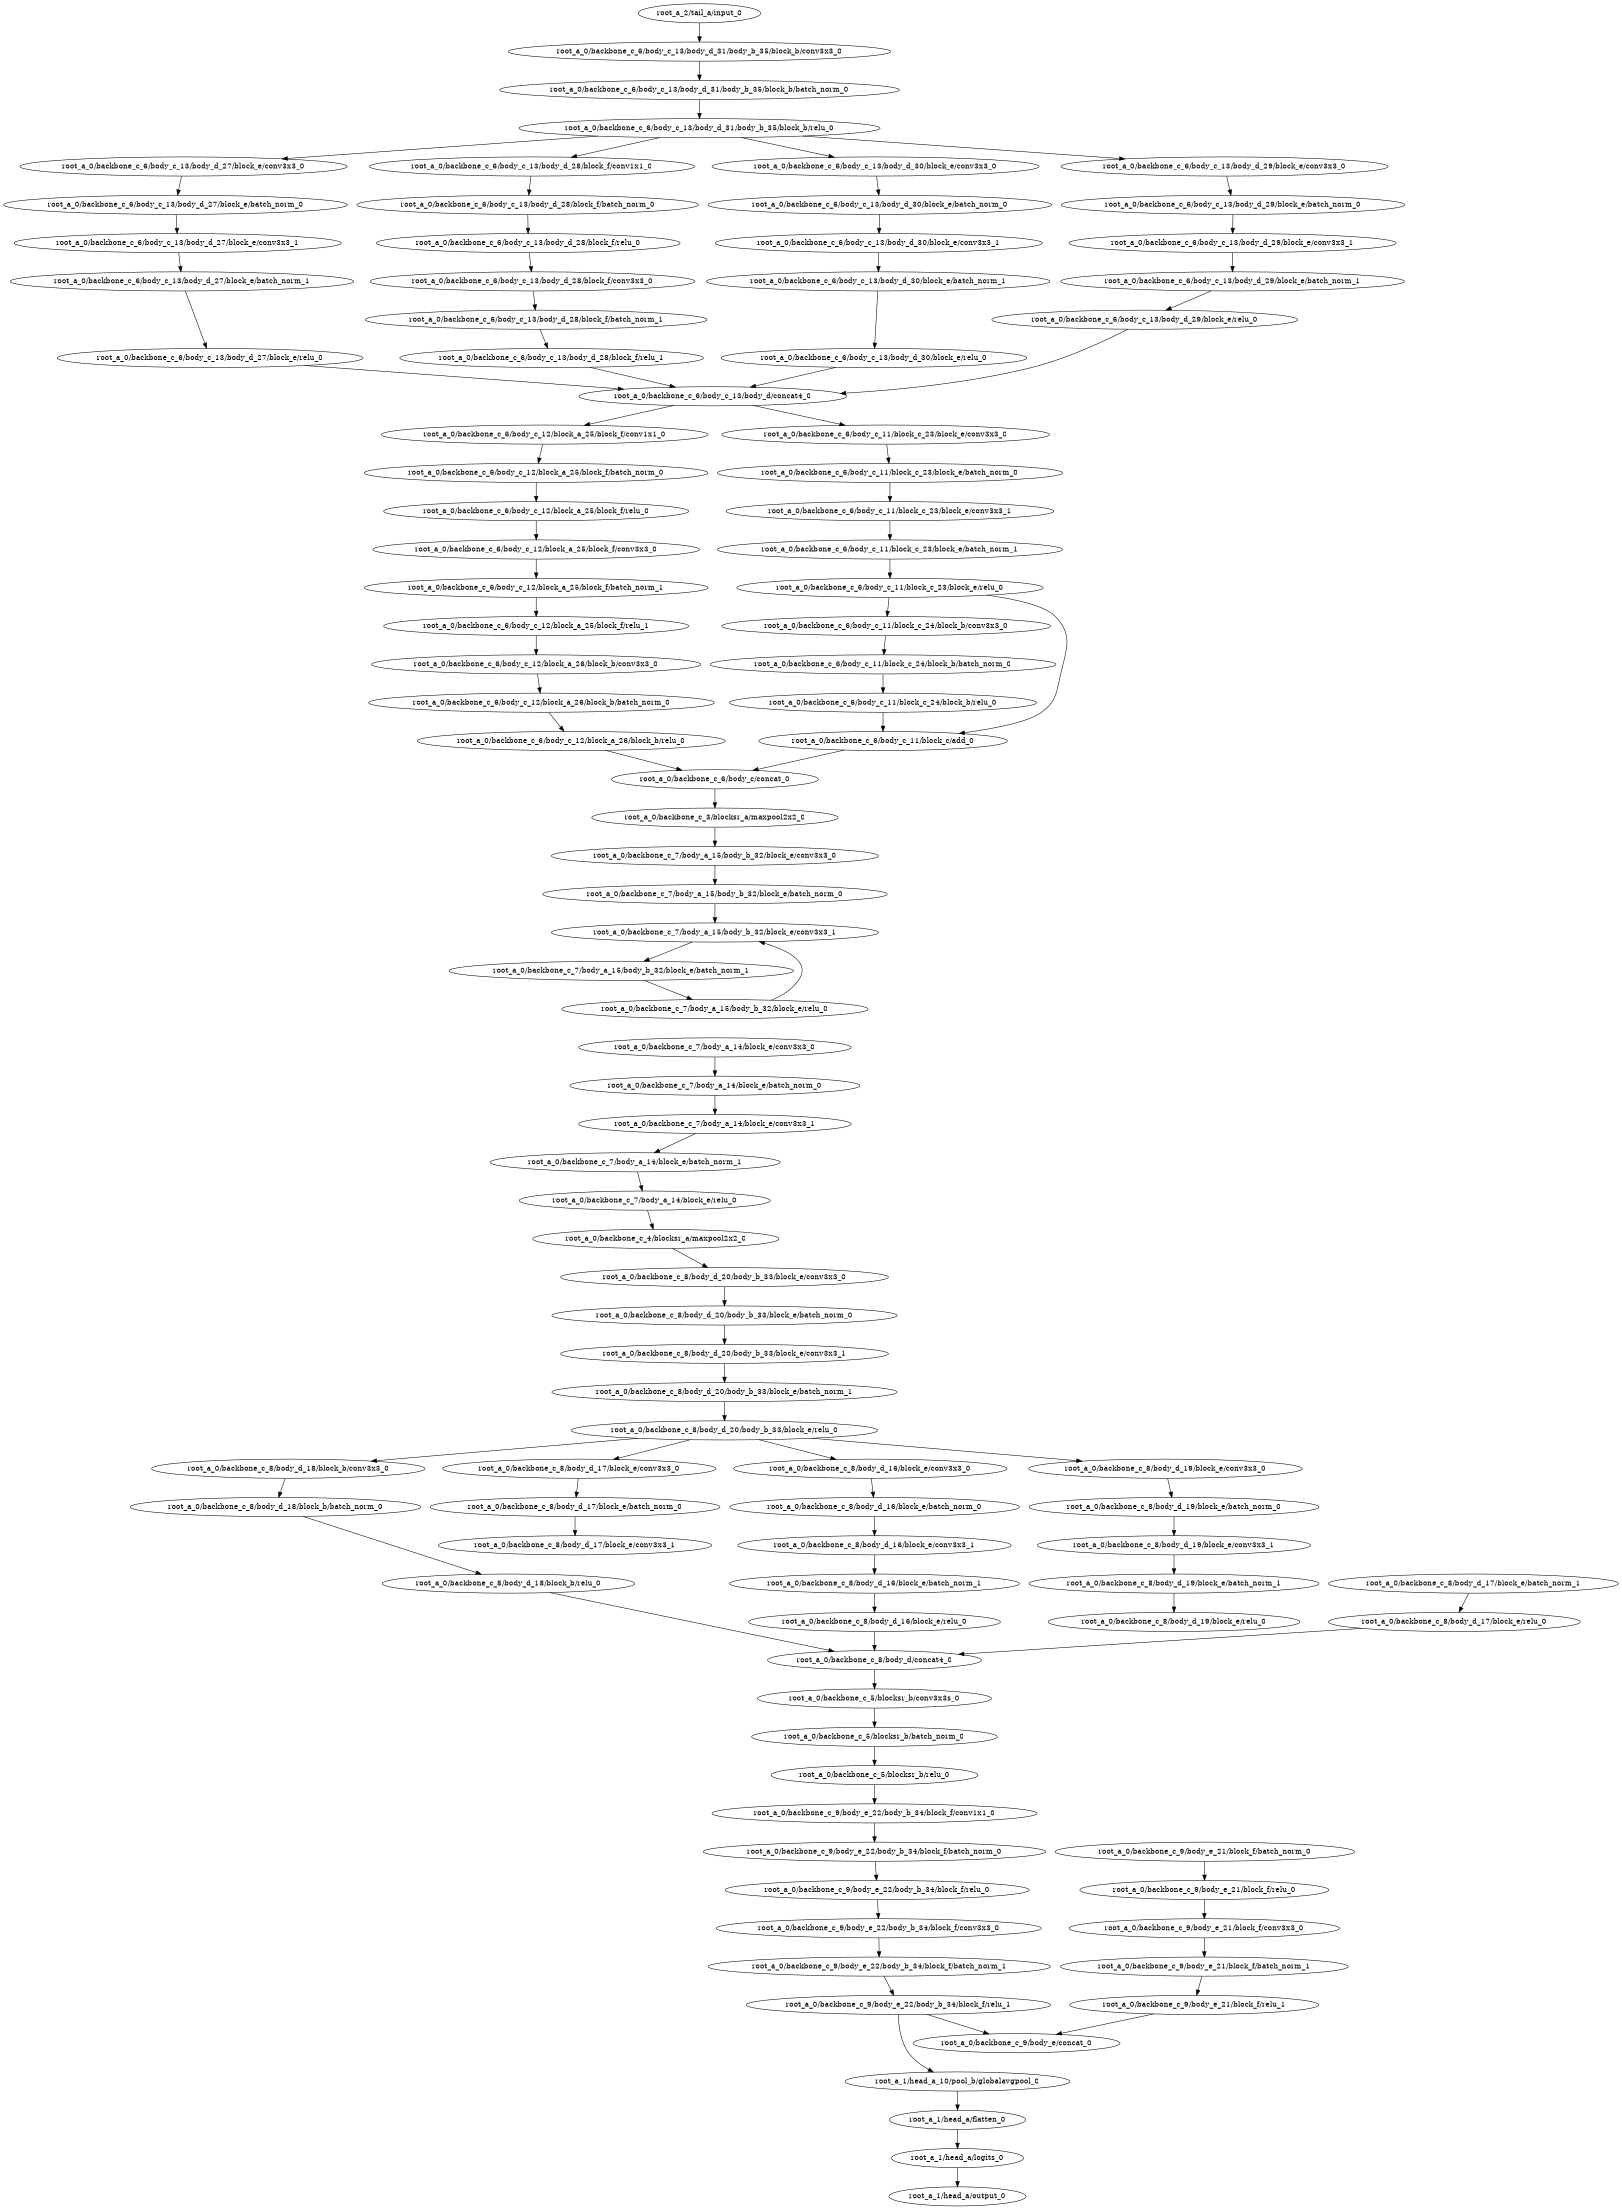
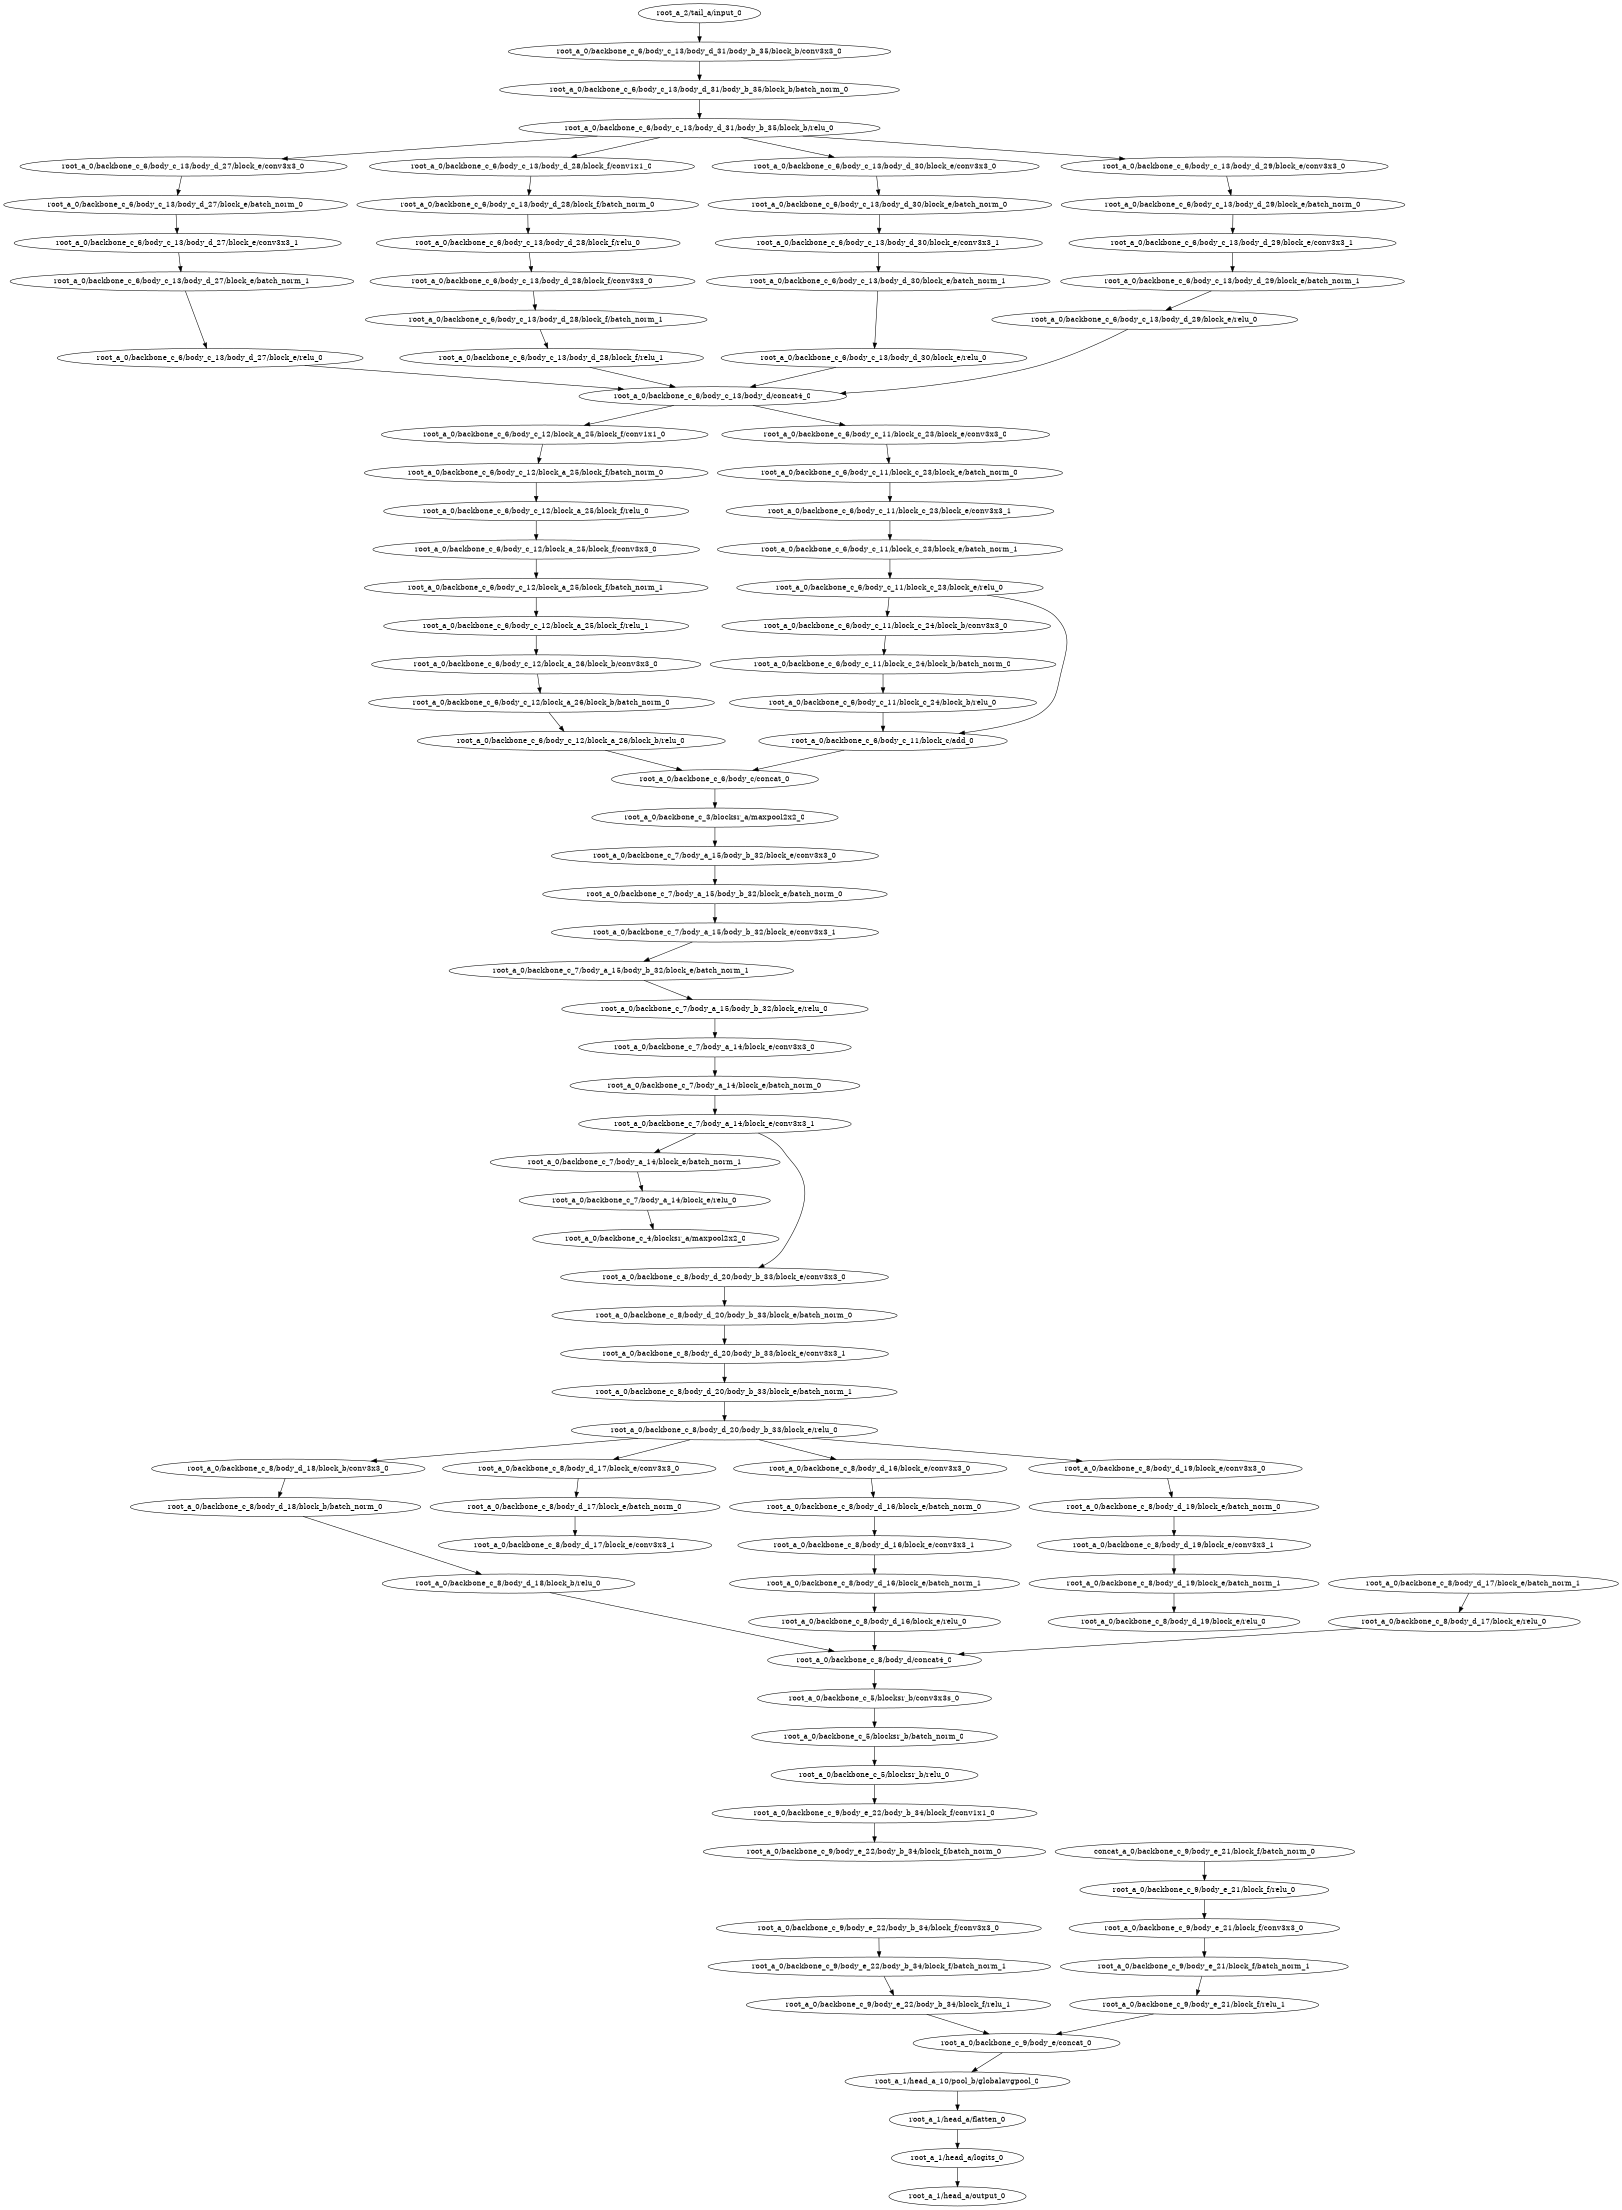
edge "root_a_0/backbone_c_7/body_a_15/body_b_32/block_e/relu_0" -> "root_a_0/backbone_c_7/body_a_15/body_b_32/block_e/conv3x3_1": now "root_a_0/backbone_c_7/body_a_15/body_b_32/block_e/relu_0" -> "root_a_0/backbone_c_7/body_a_14/block_e/conv3x3_0"
edge "root_a_0/backbone_c_4/blocksr_a/maxpool2x2_0" -> "root_a_0/backbone_c_8/body_d_20/body_b_33/block_e/conv3x3_0": now "root_a_0/backbone_c_7/body_a_14/block_e/conv3x3_1" -> "root_a_0/backbone_c_8/body_d_20/body_b_33/block_e/conv3x3_0"
node "root_a_0/backbone_c_9/body_e_21/block_f/batch_norm_0": label "root_a_0/backbone_c_9/body_e_21/block_f/batch_norm_0" -> "concat_a_0/backbone_c_9/body_e_21/block_f/batch_norm_0"
node "root_a_0/backbone_c_9/body_e_22/body_b_34/block_f/relu_0": removed
edge "root_a_0/backbone_c_9/body_e_22/body_b_34/block_f/relu_1" -> "root_a_1/head_a_10/pool_b/globalavgpool_0": now "root_a_0/backbone_c_9/body_e/concat_0" -> "root_a_1/head_a_10/pool_b/globalavgpool_0"
